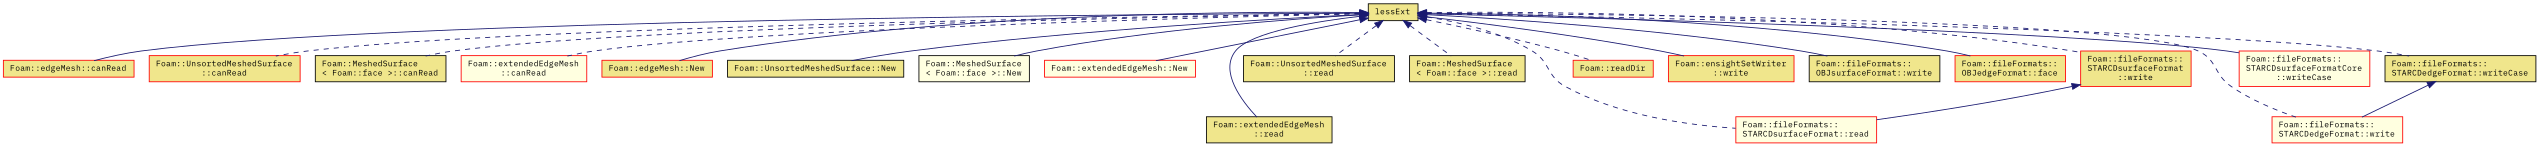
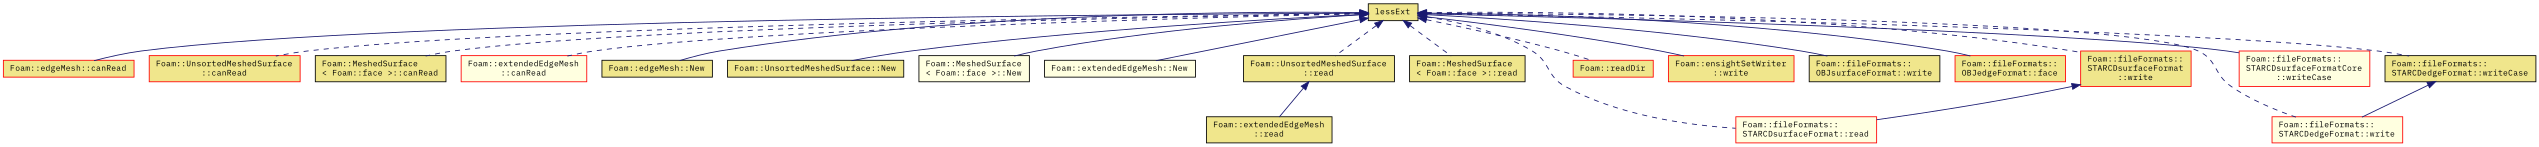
edge "Foam::extendedEdgeMesh ::read" -> "lessExt": now "Foam::extendedEdgeMesh ::read" -> "Foam::UnsortedMeshedSurface ::read"
node "Foam::edgeMesh::New": color red -> black
node "Foam::extendedEdgeMesh::New": color red -> black
